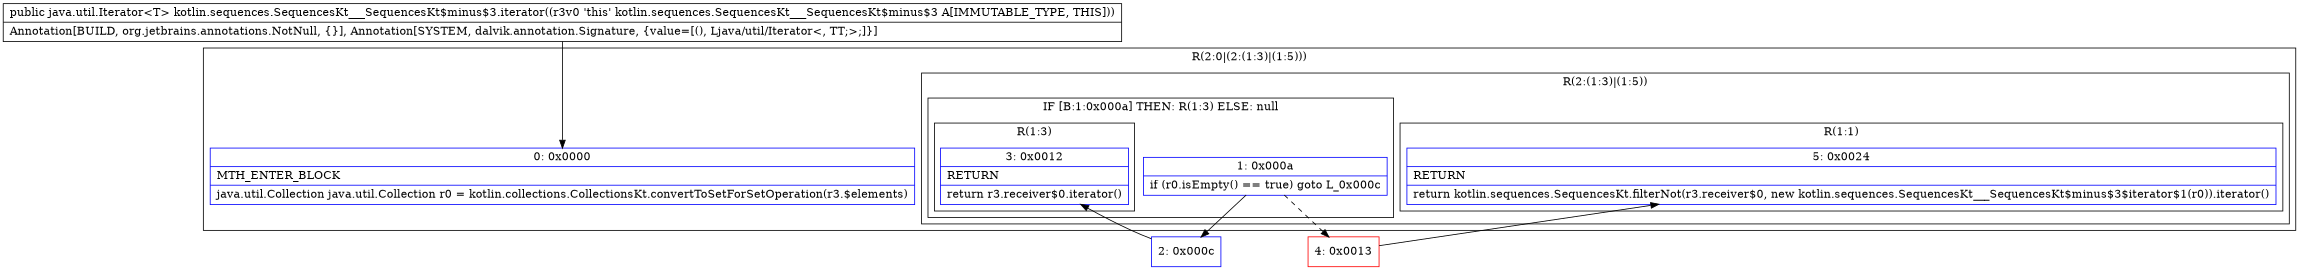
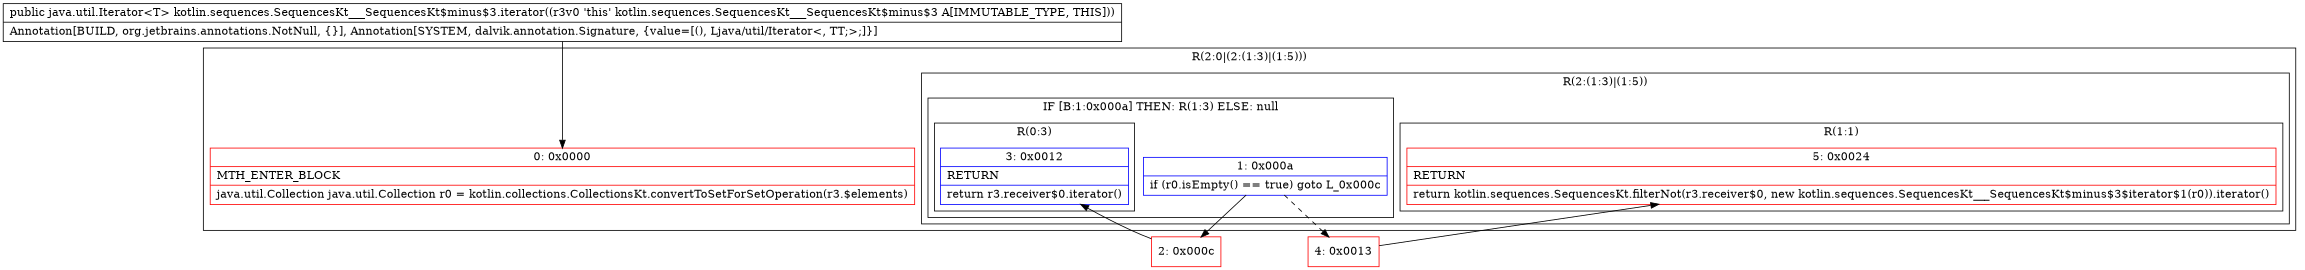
cluster "R(1:3)": label "R(1:3)" -> "R(0:3)"
node "0: 0x0000": color blue -> red
node "5: 0x0024": color blue -> red
node "2: 0x000c": color blue -> red
